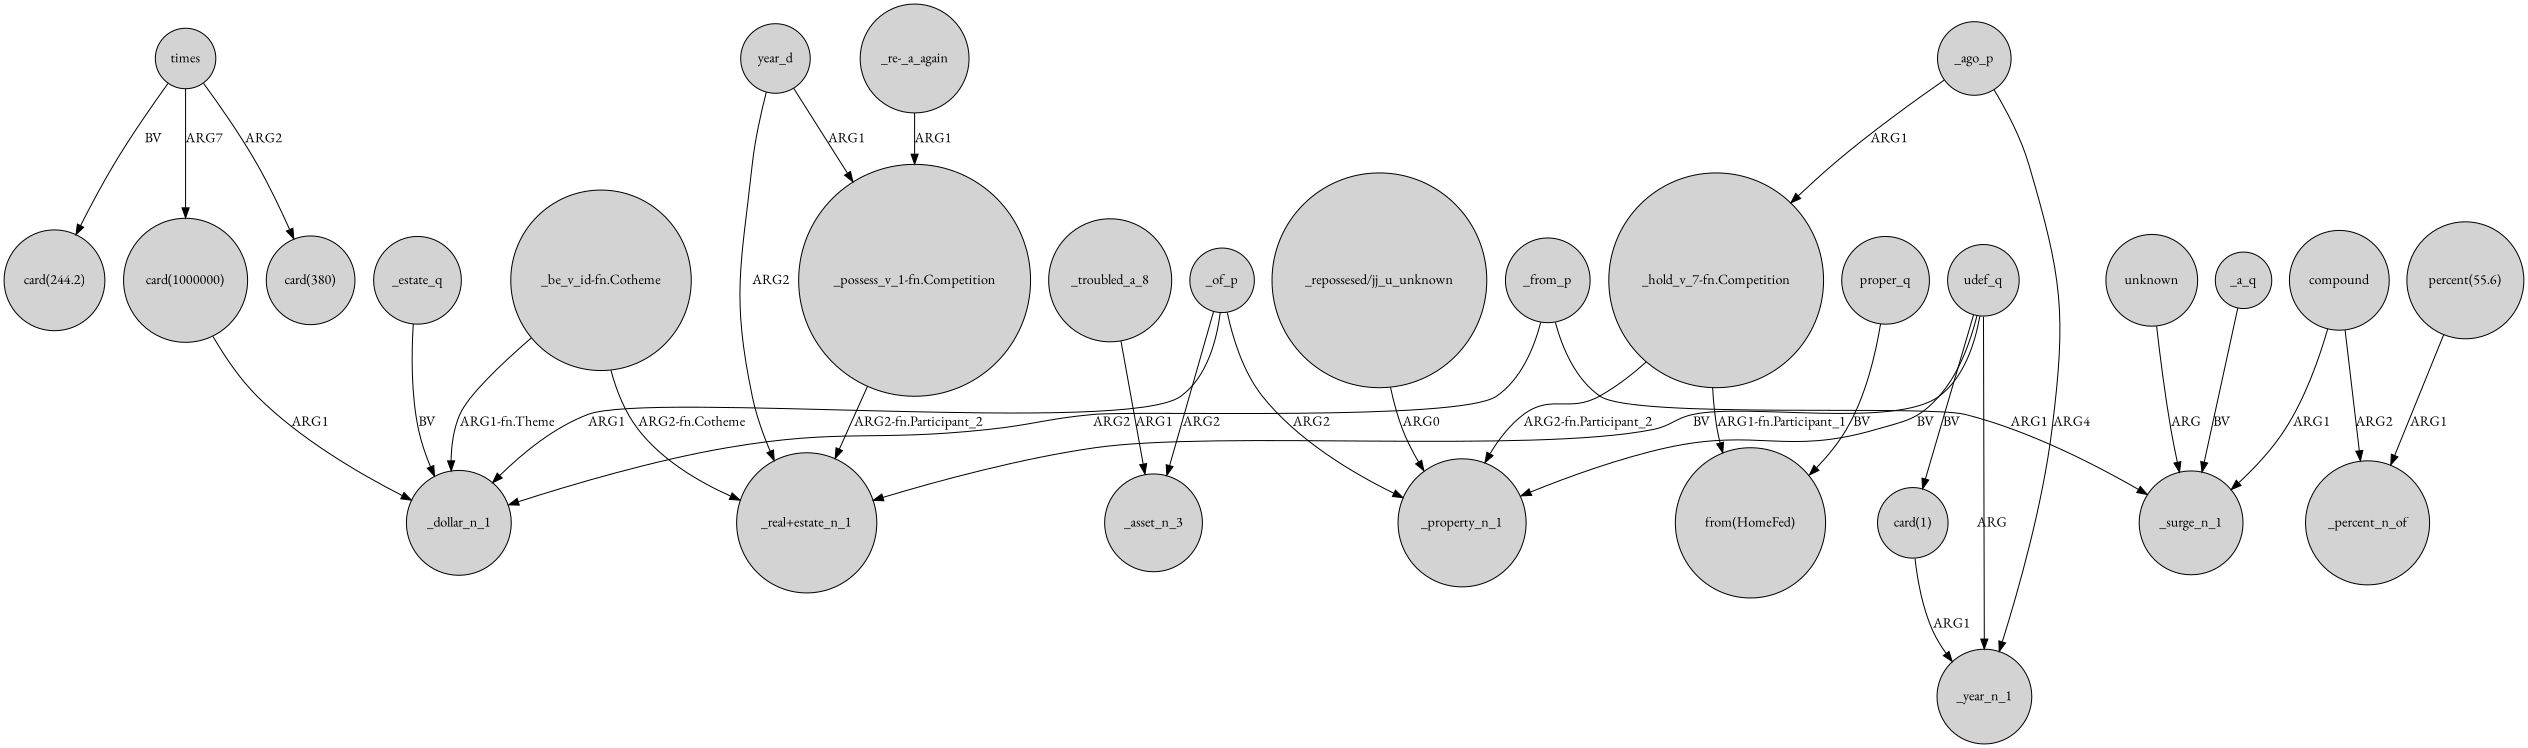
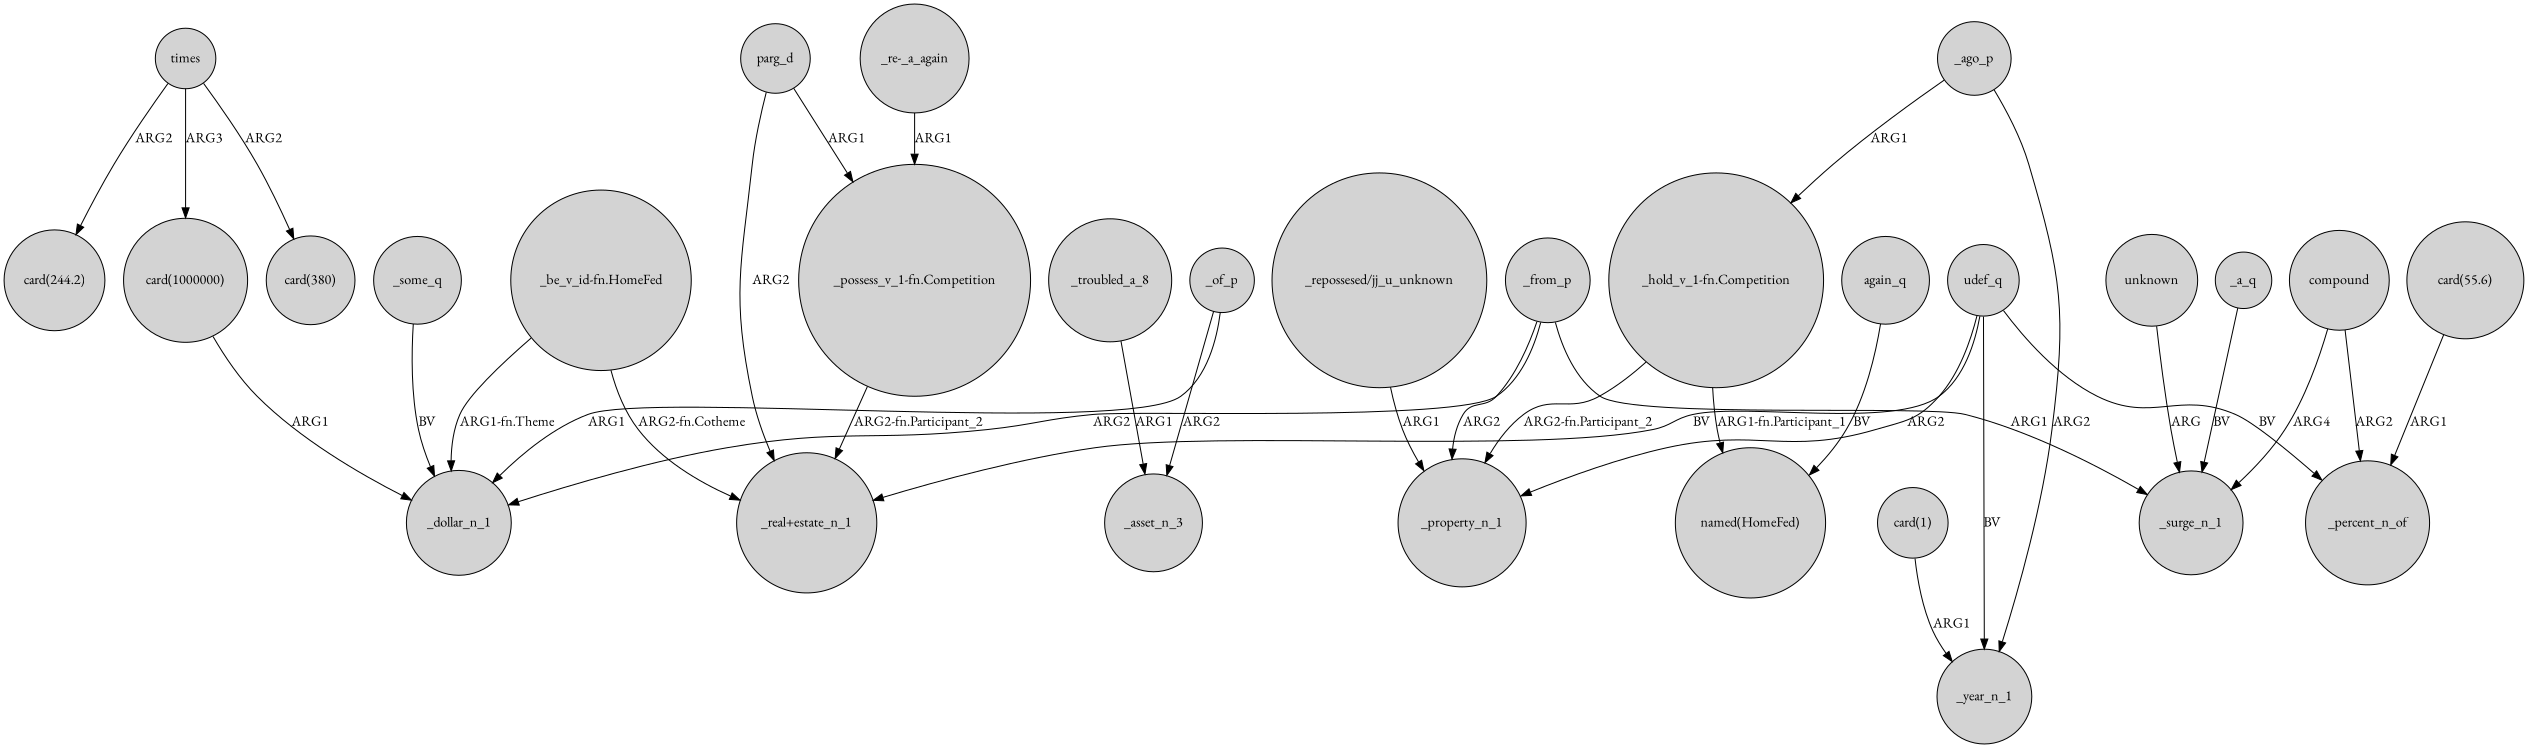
node "year_d": label "year_d" -> "parg_d"
edge "times" -> "card(244.2)": label "BV" -> "ARG2"
edge "times" -> "card(1000000)": label "ARG7" -> "ARG3"
node "_estate_q": label "_estate_q" -> "_some_q"
node "_be_v_id-fn.Cotheme": label "_be_v_id-fn.Cotheme" -> "_be_v_id-fn.HomeFed"
node "_hold_v_7-fn.Competition": label "_hold_v_7-fn.Competition" -> "_hold_v_1-fn.Competition"
node "proper_q": label "proper_q" -> "again_q"
node "percent(55.6)": label "percent(55.6)" -> "card(55.6)"
edge "udef_q" -> "card(1)": now "udef_q" -> "_percent_n_of"
edge "_repossesed/jj_u_unknown" -> "_property_n_1": label "ARG0" -> "ARG1"
edge "udef_q" -> "_property_n_1": label "BV" -> "ARG2"
edge "_ago_p" -> "_year_n_1": label "ARG4" -> "ARG2"
edge "compound" -> "_surge_n_1": label "ARG1" -> "ARG4"
edge "_of_p" -> "_property_n_1": now "_from_p" -> "_property_n_1"
node "from(HomeFed)": label "from(HomeFed)" -> "named(HomeFed)"
edge "udef_q" -> "_year_n_1": label "ARG" -> "BV"
